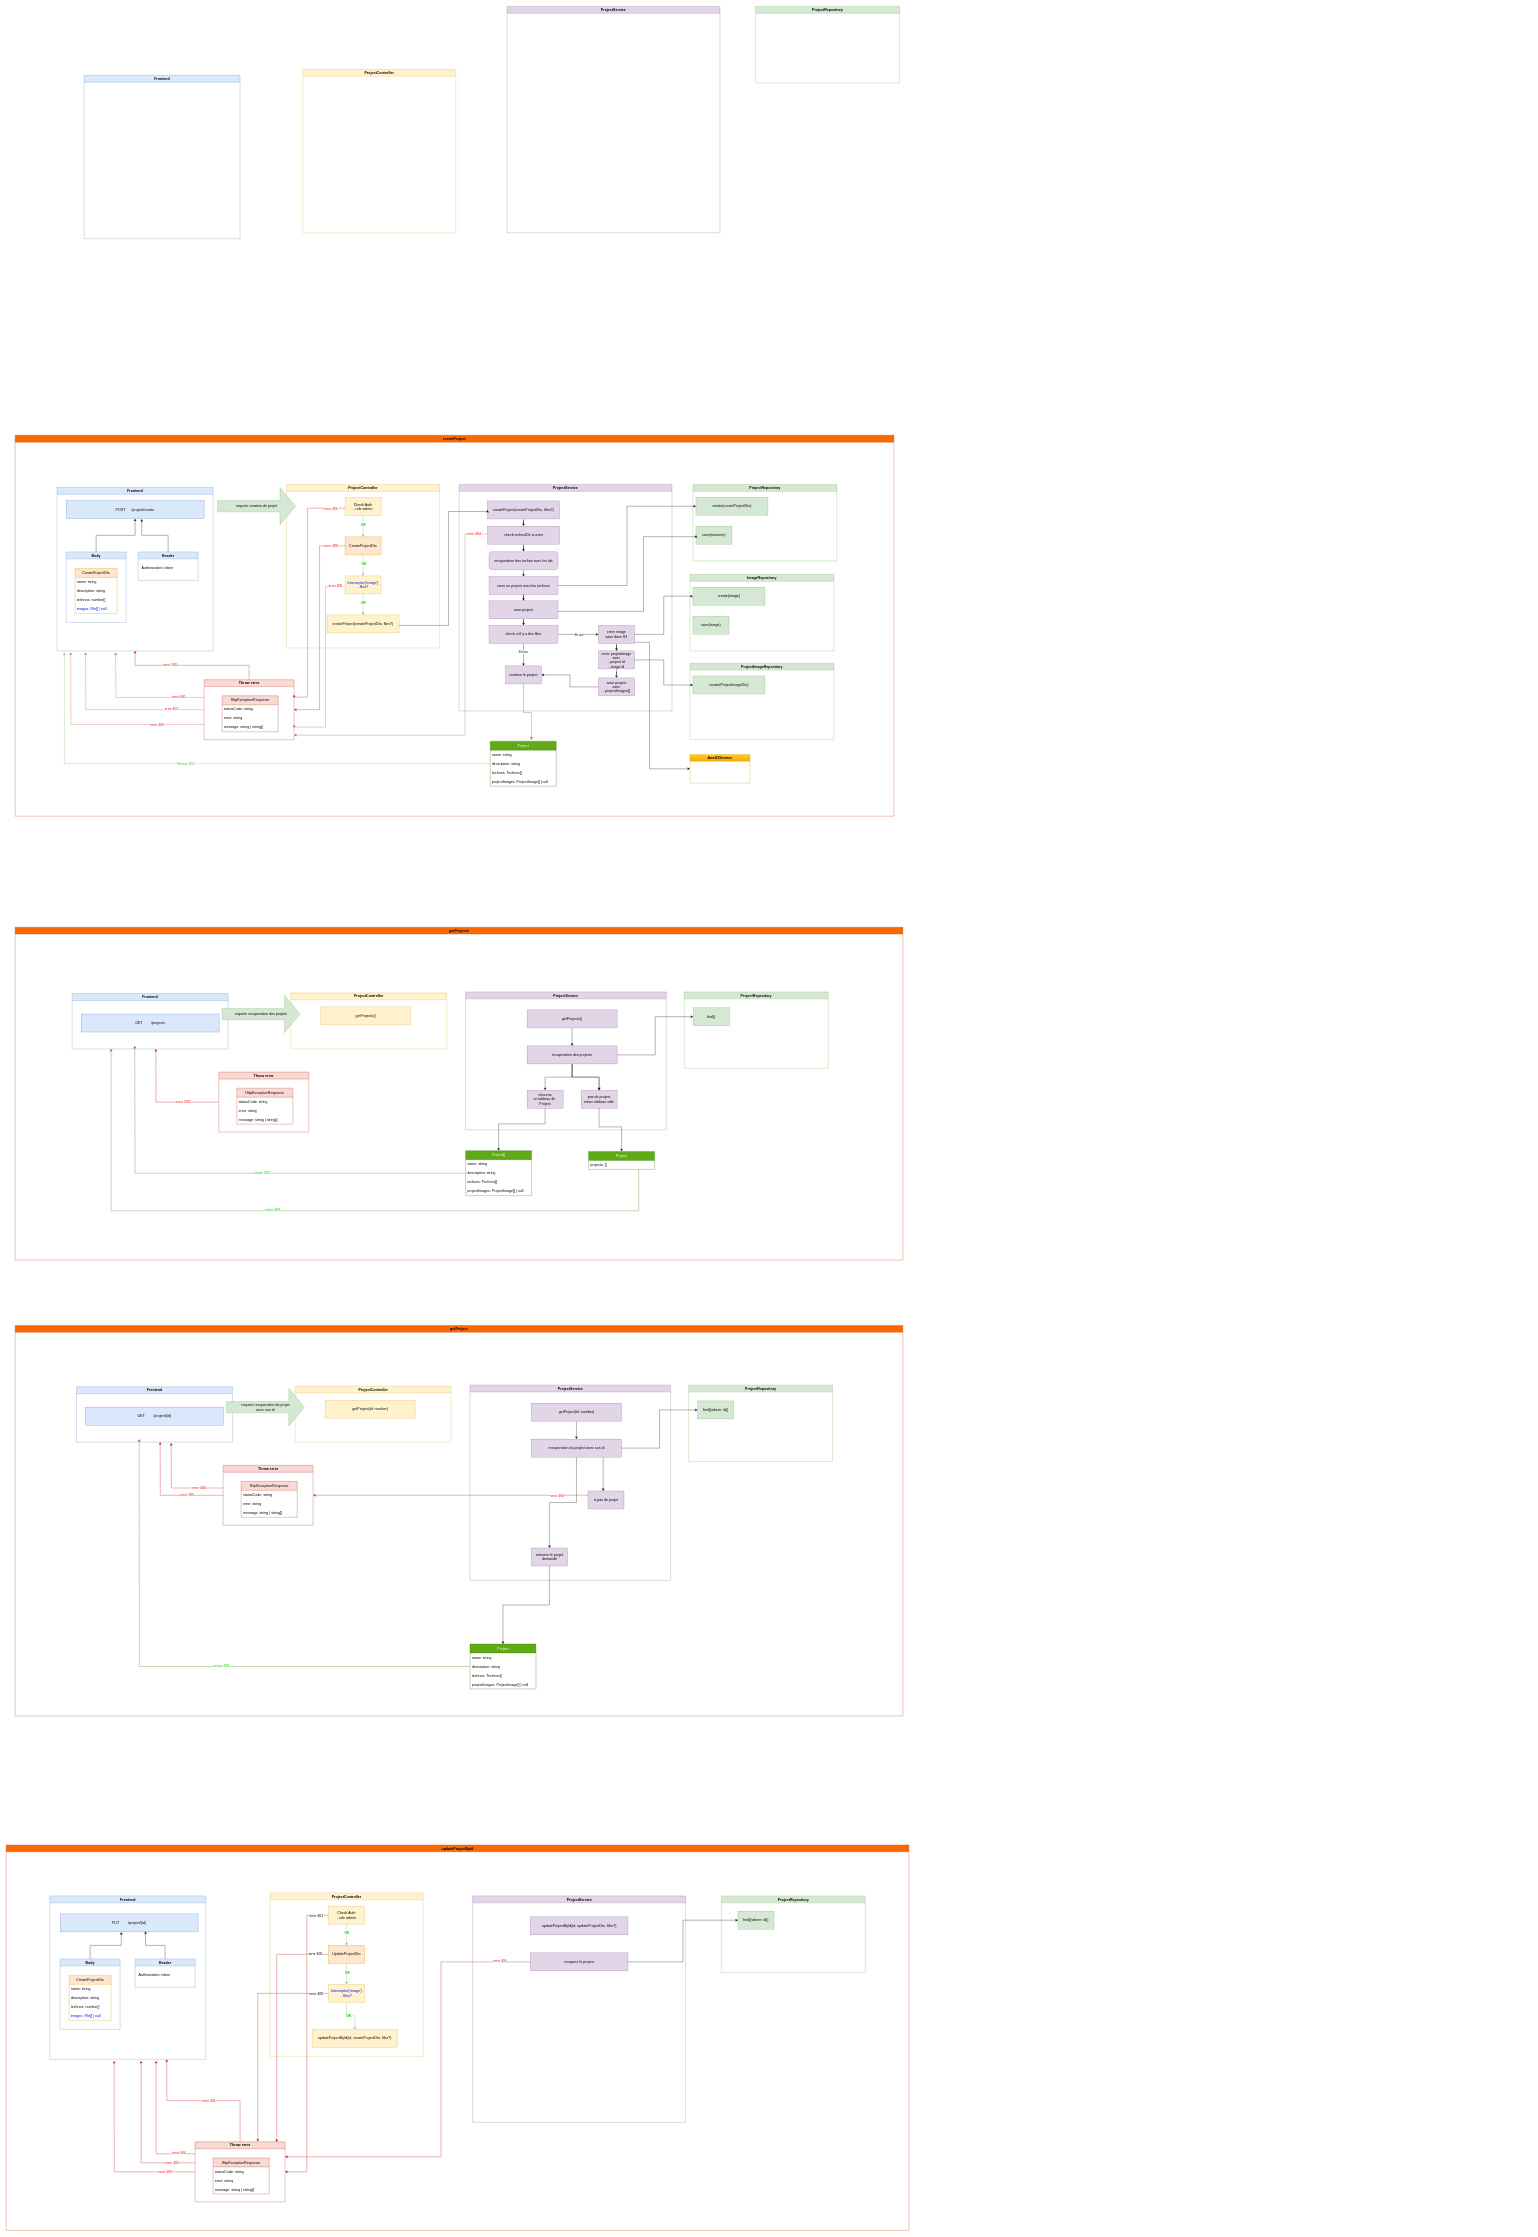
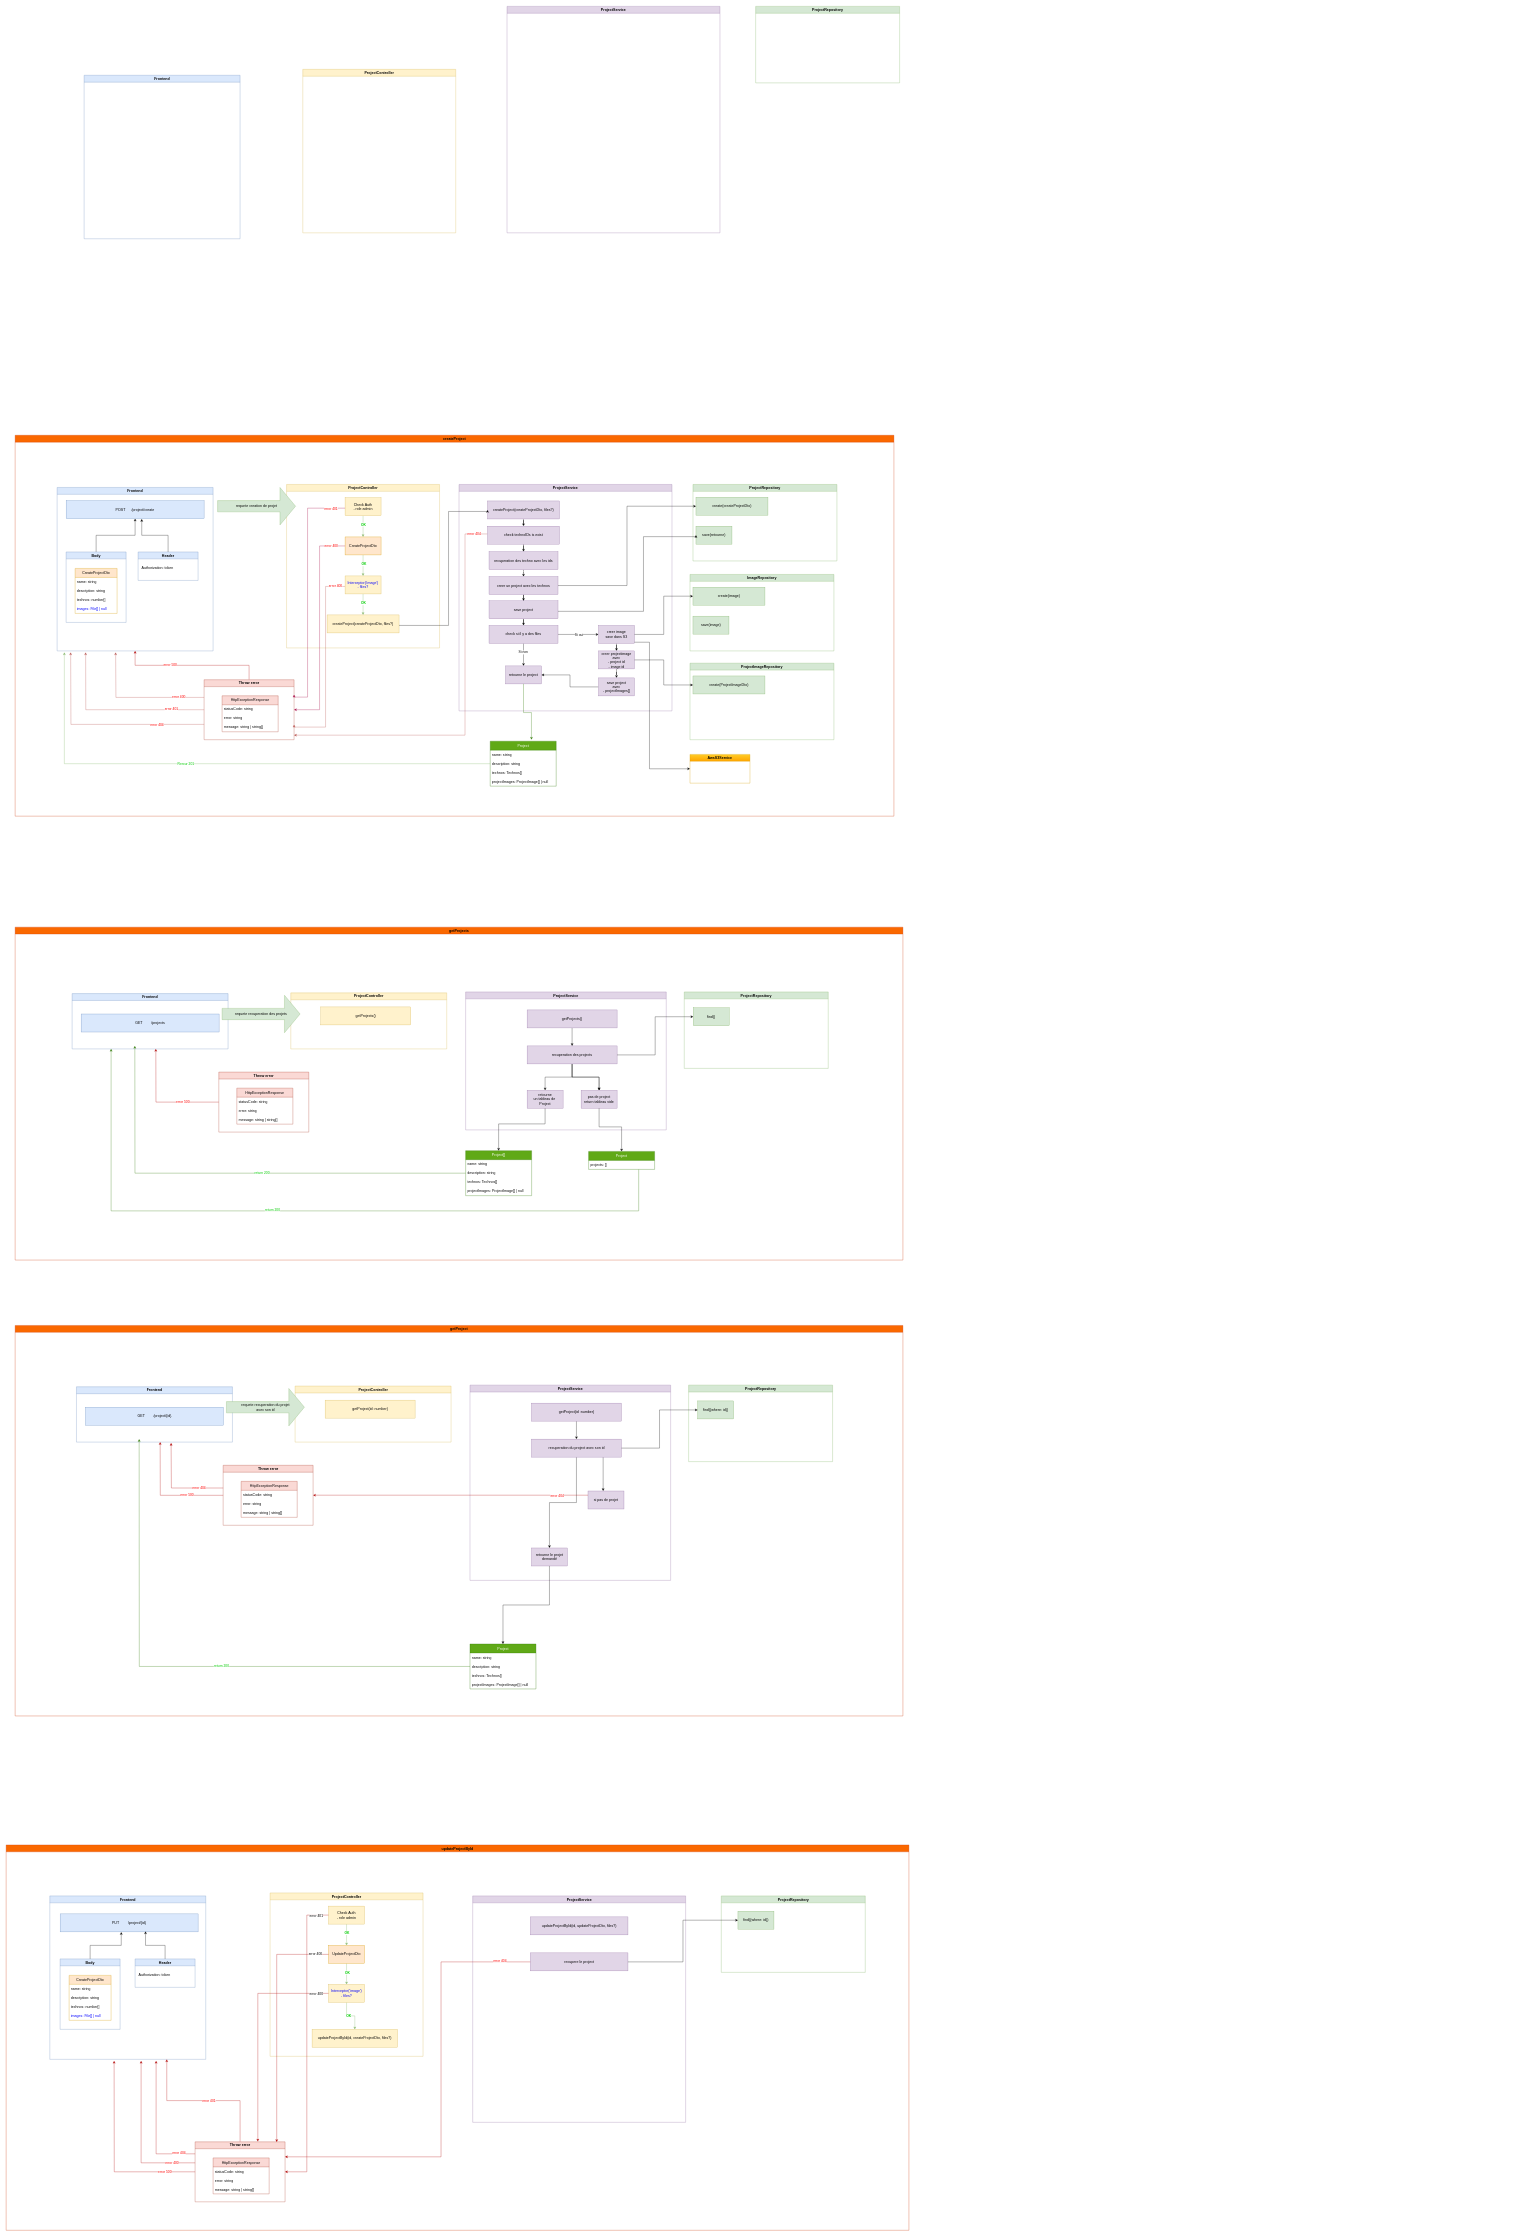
node "recuperation des techno avec les ids": shape rounded rectangle -> rectangle
node "creation le project": label "creation le project" -> "retourne le project"
